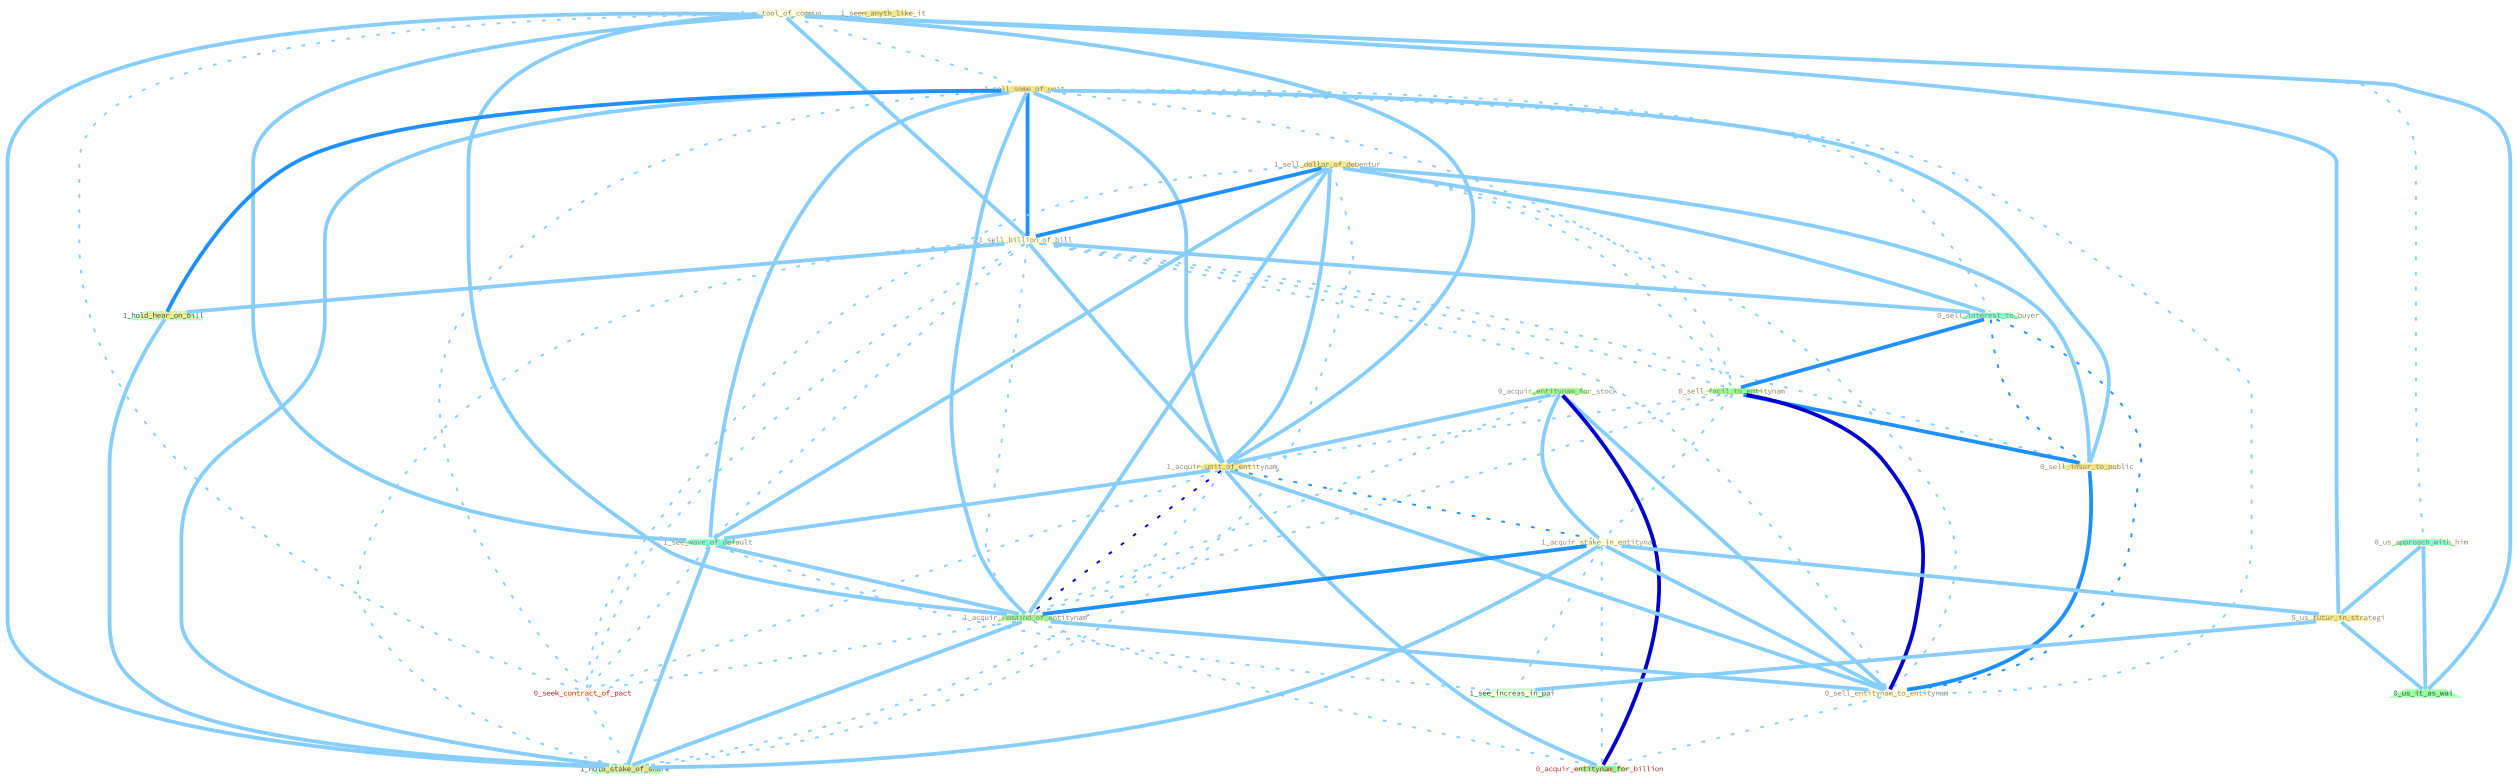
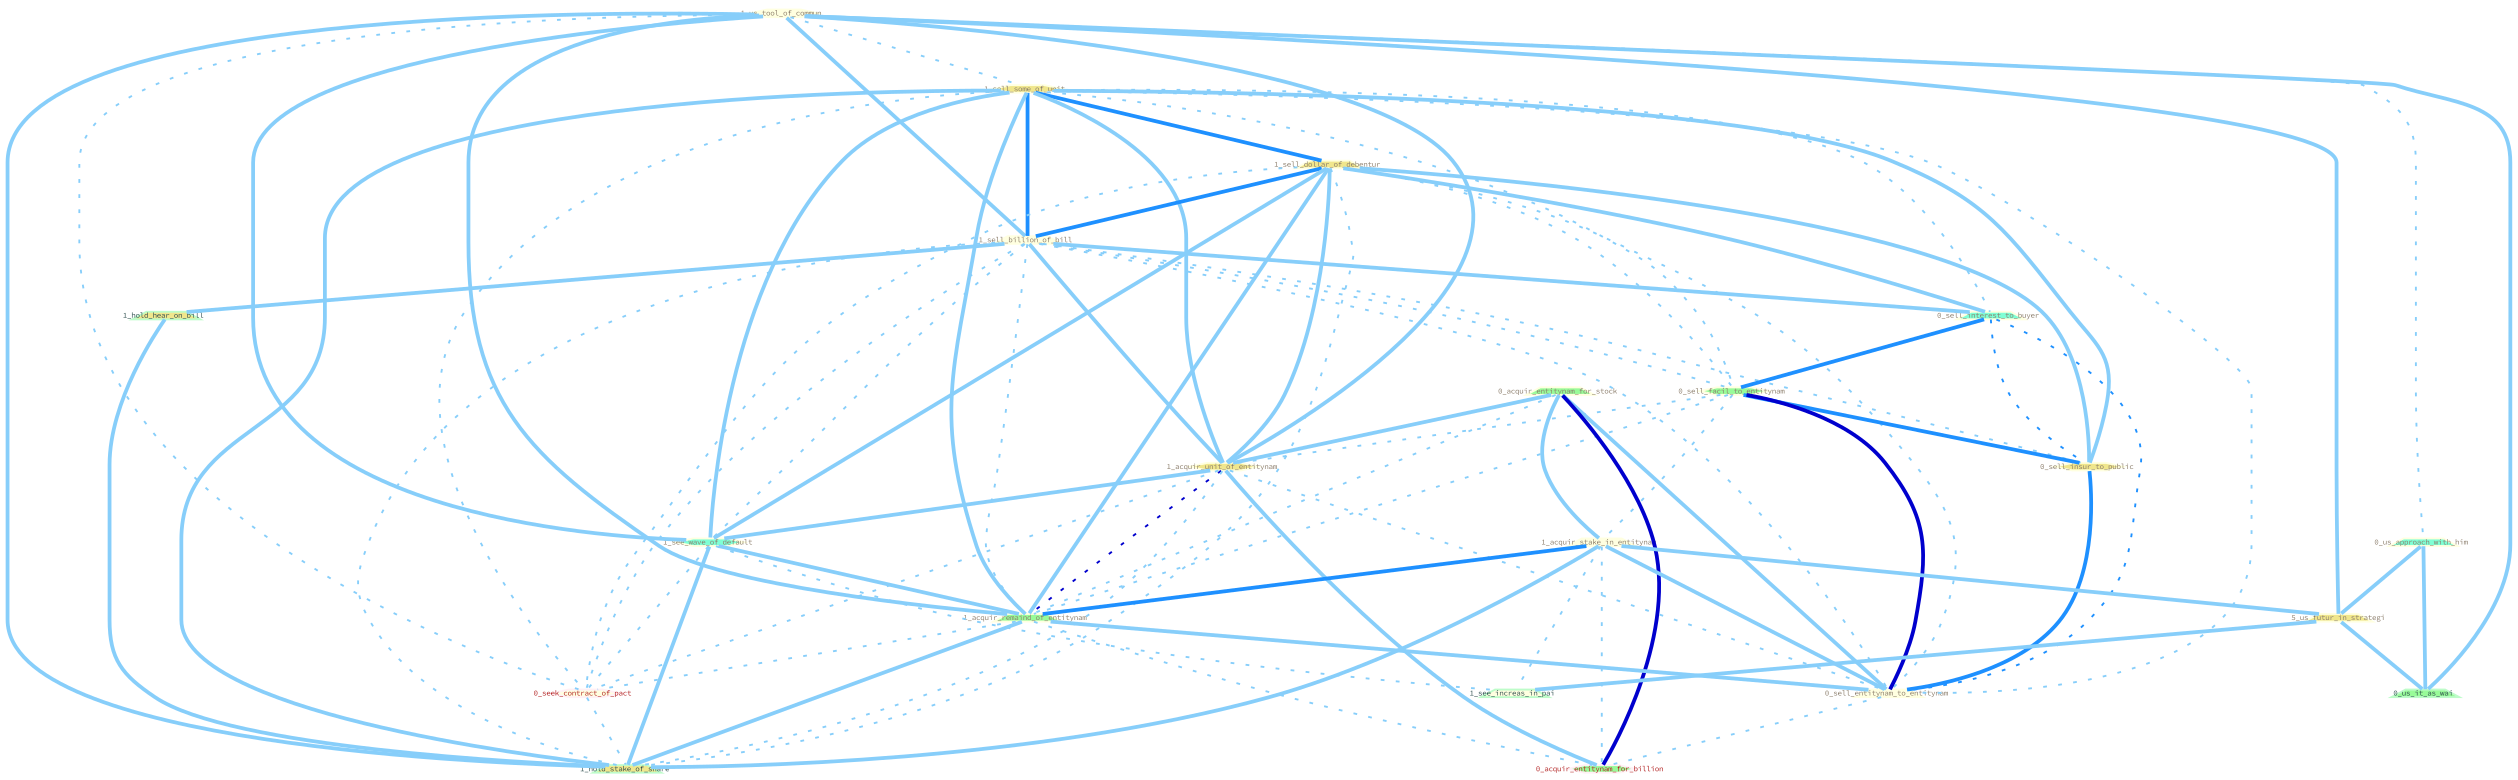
node "1_seen_anyth_like_it": removed
edge "1_sell_some_of_unit" -- "1_hold_hear_on_bill": now "1_sell_some_of_unit" -- "1_sell_dollar_of_debentur"
edge "1_acquir_unit_of_entitynam" -- "1_acquir_stake_in_entitynam": removed
edge "1_acquir_unit_of_entitynam" -- "0_sell_entitynam_to_entitynam": style bold -> dotted
